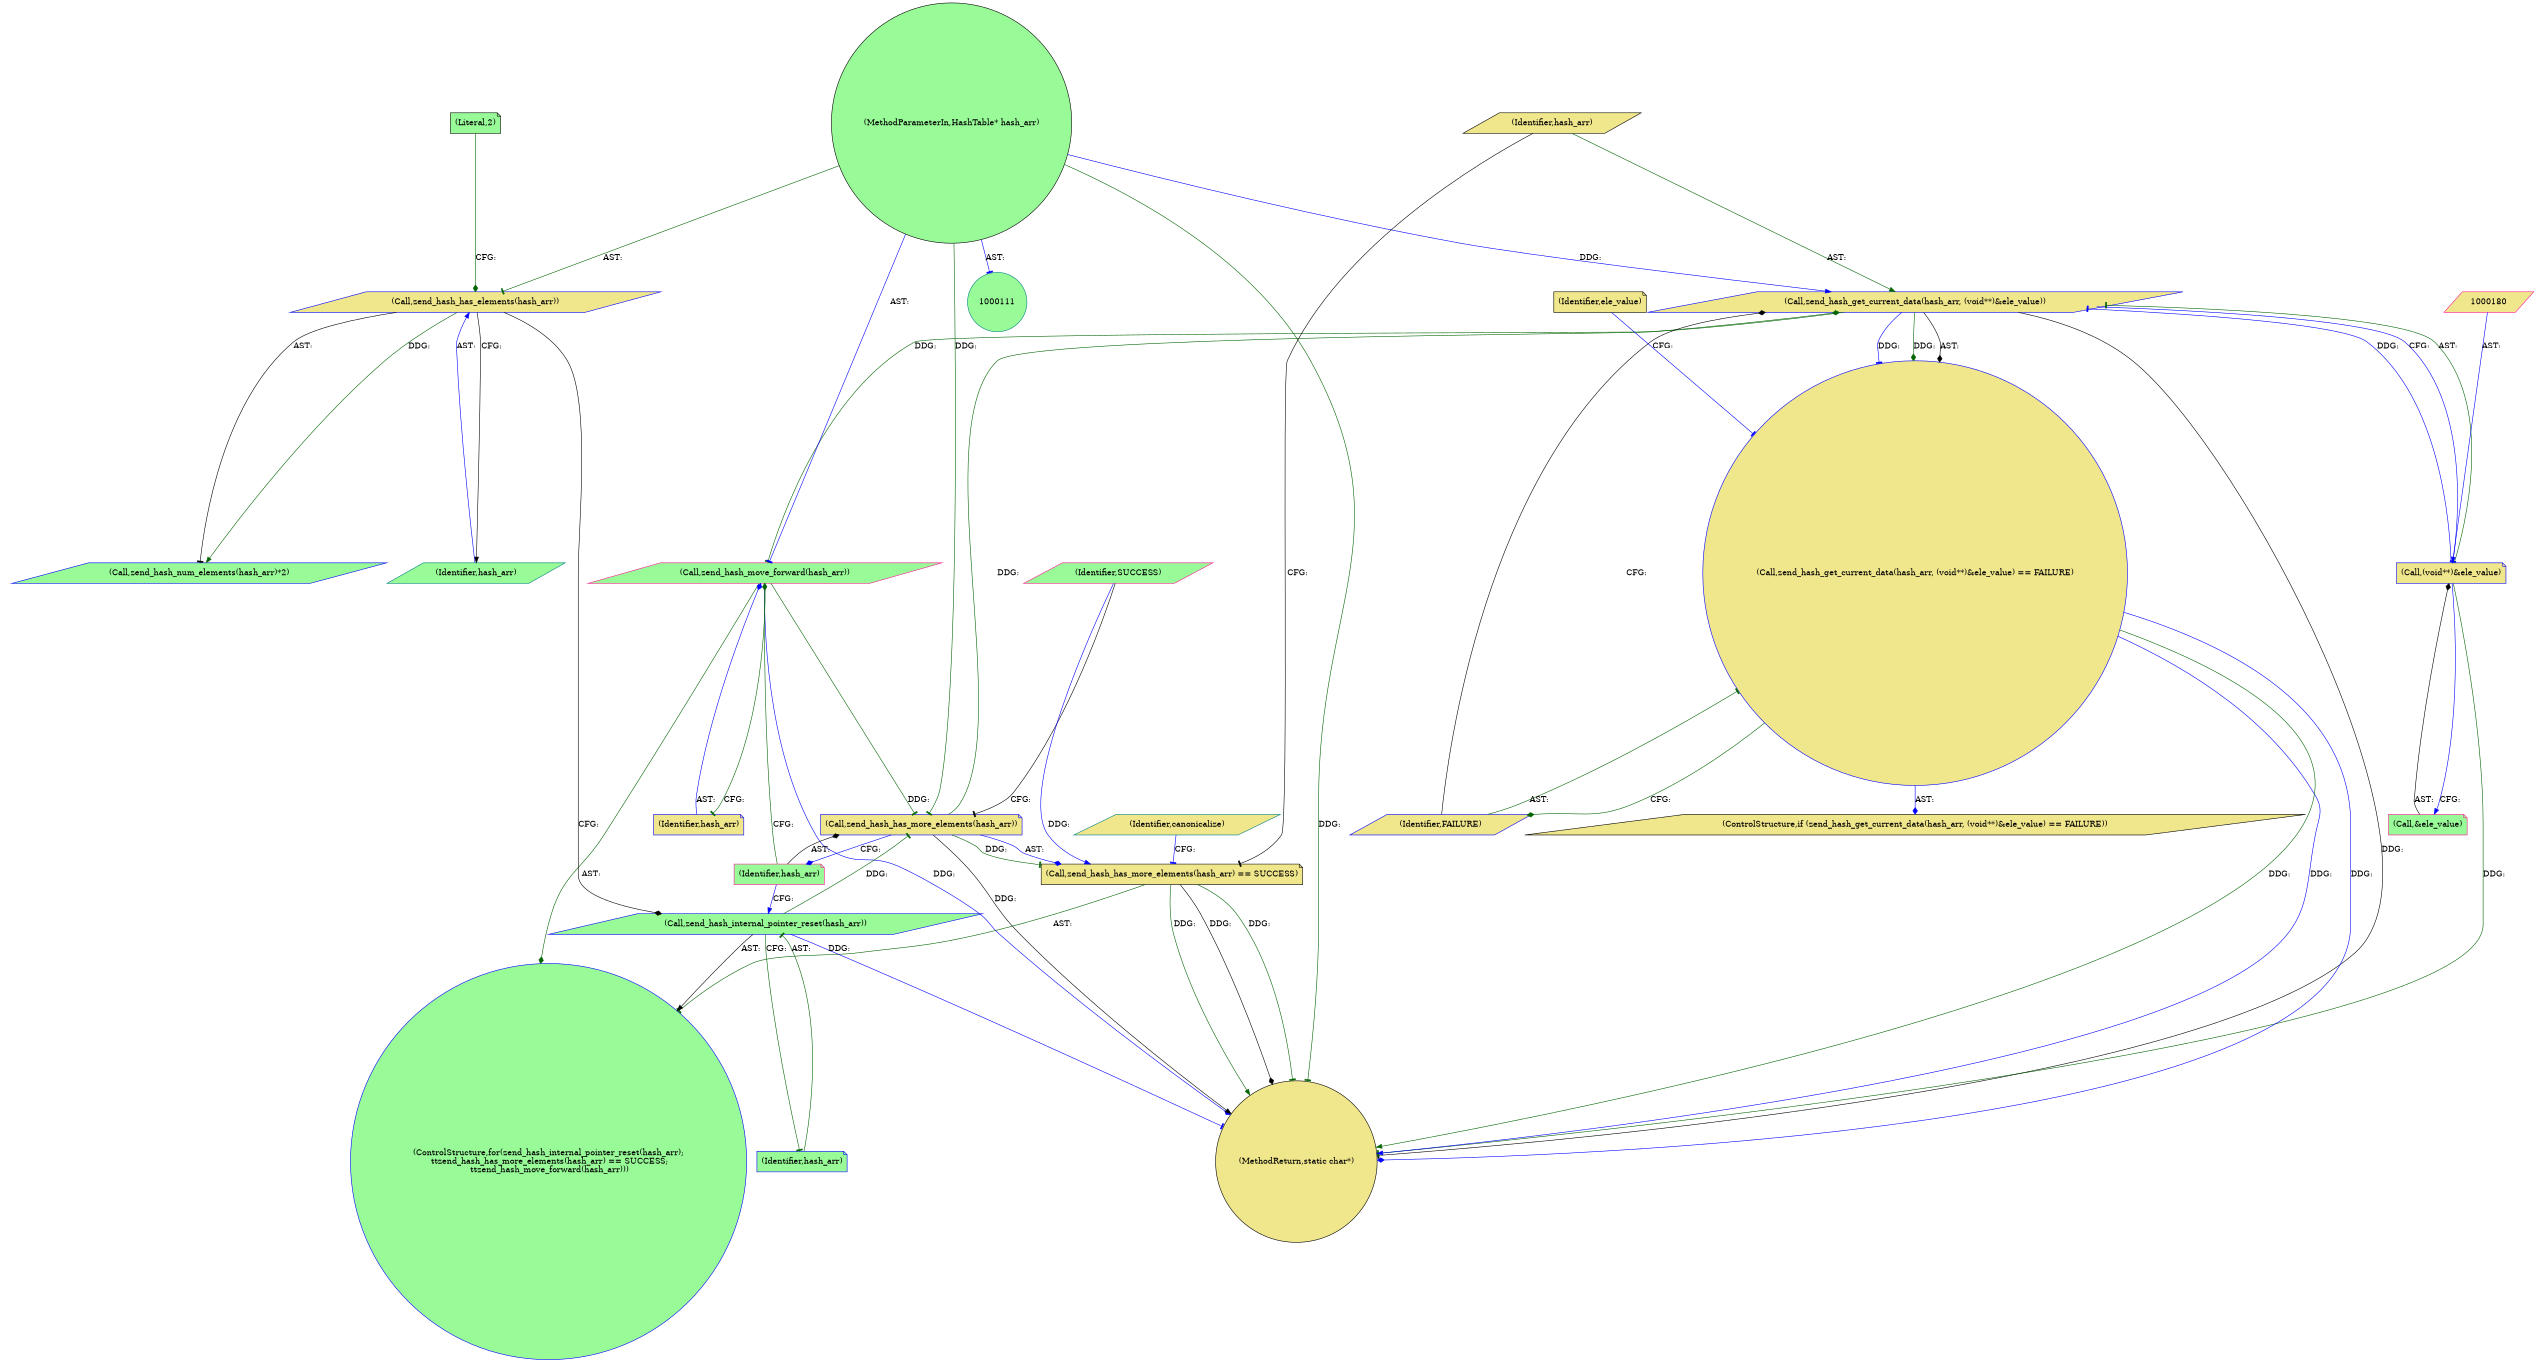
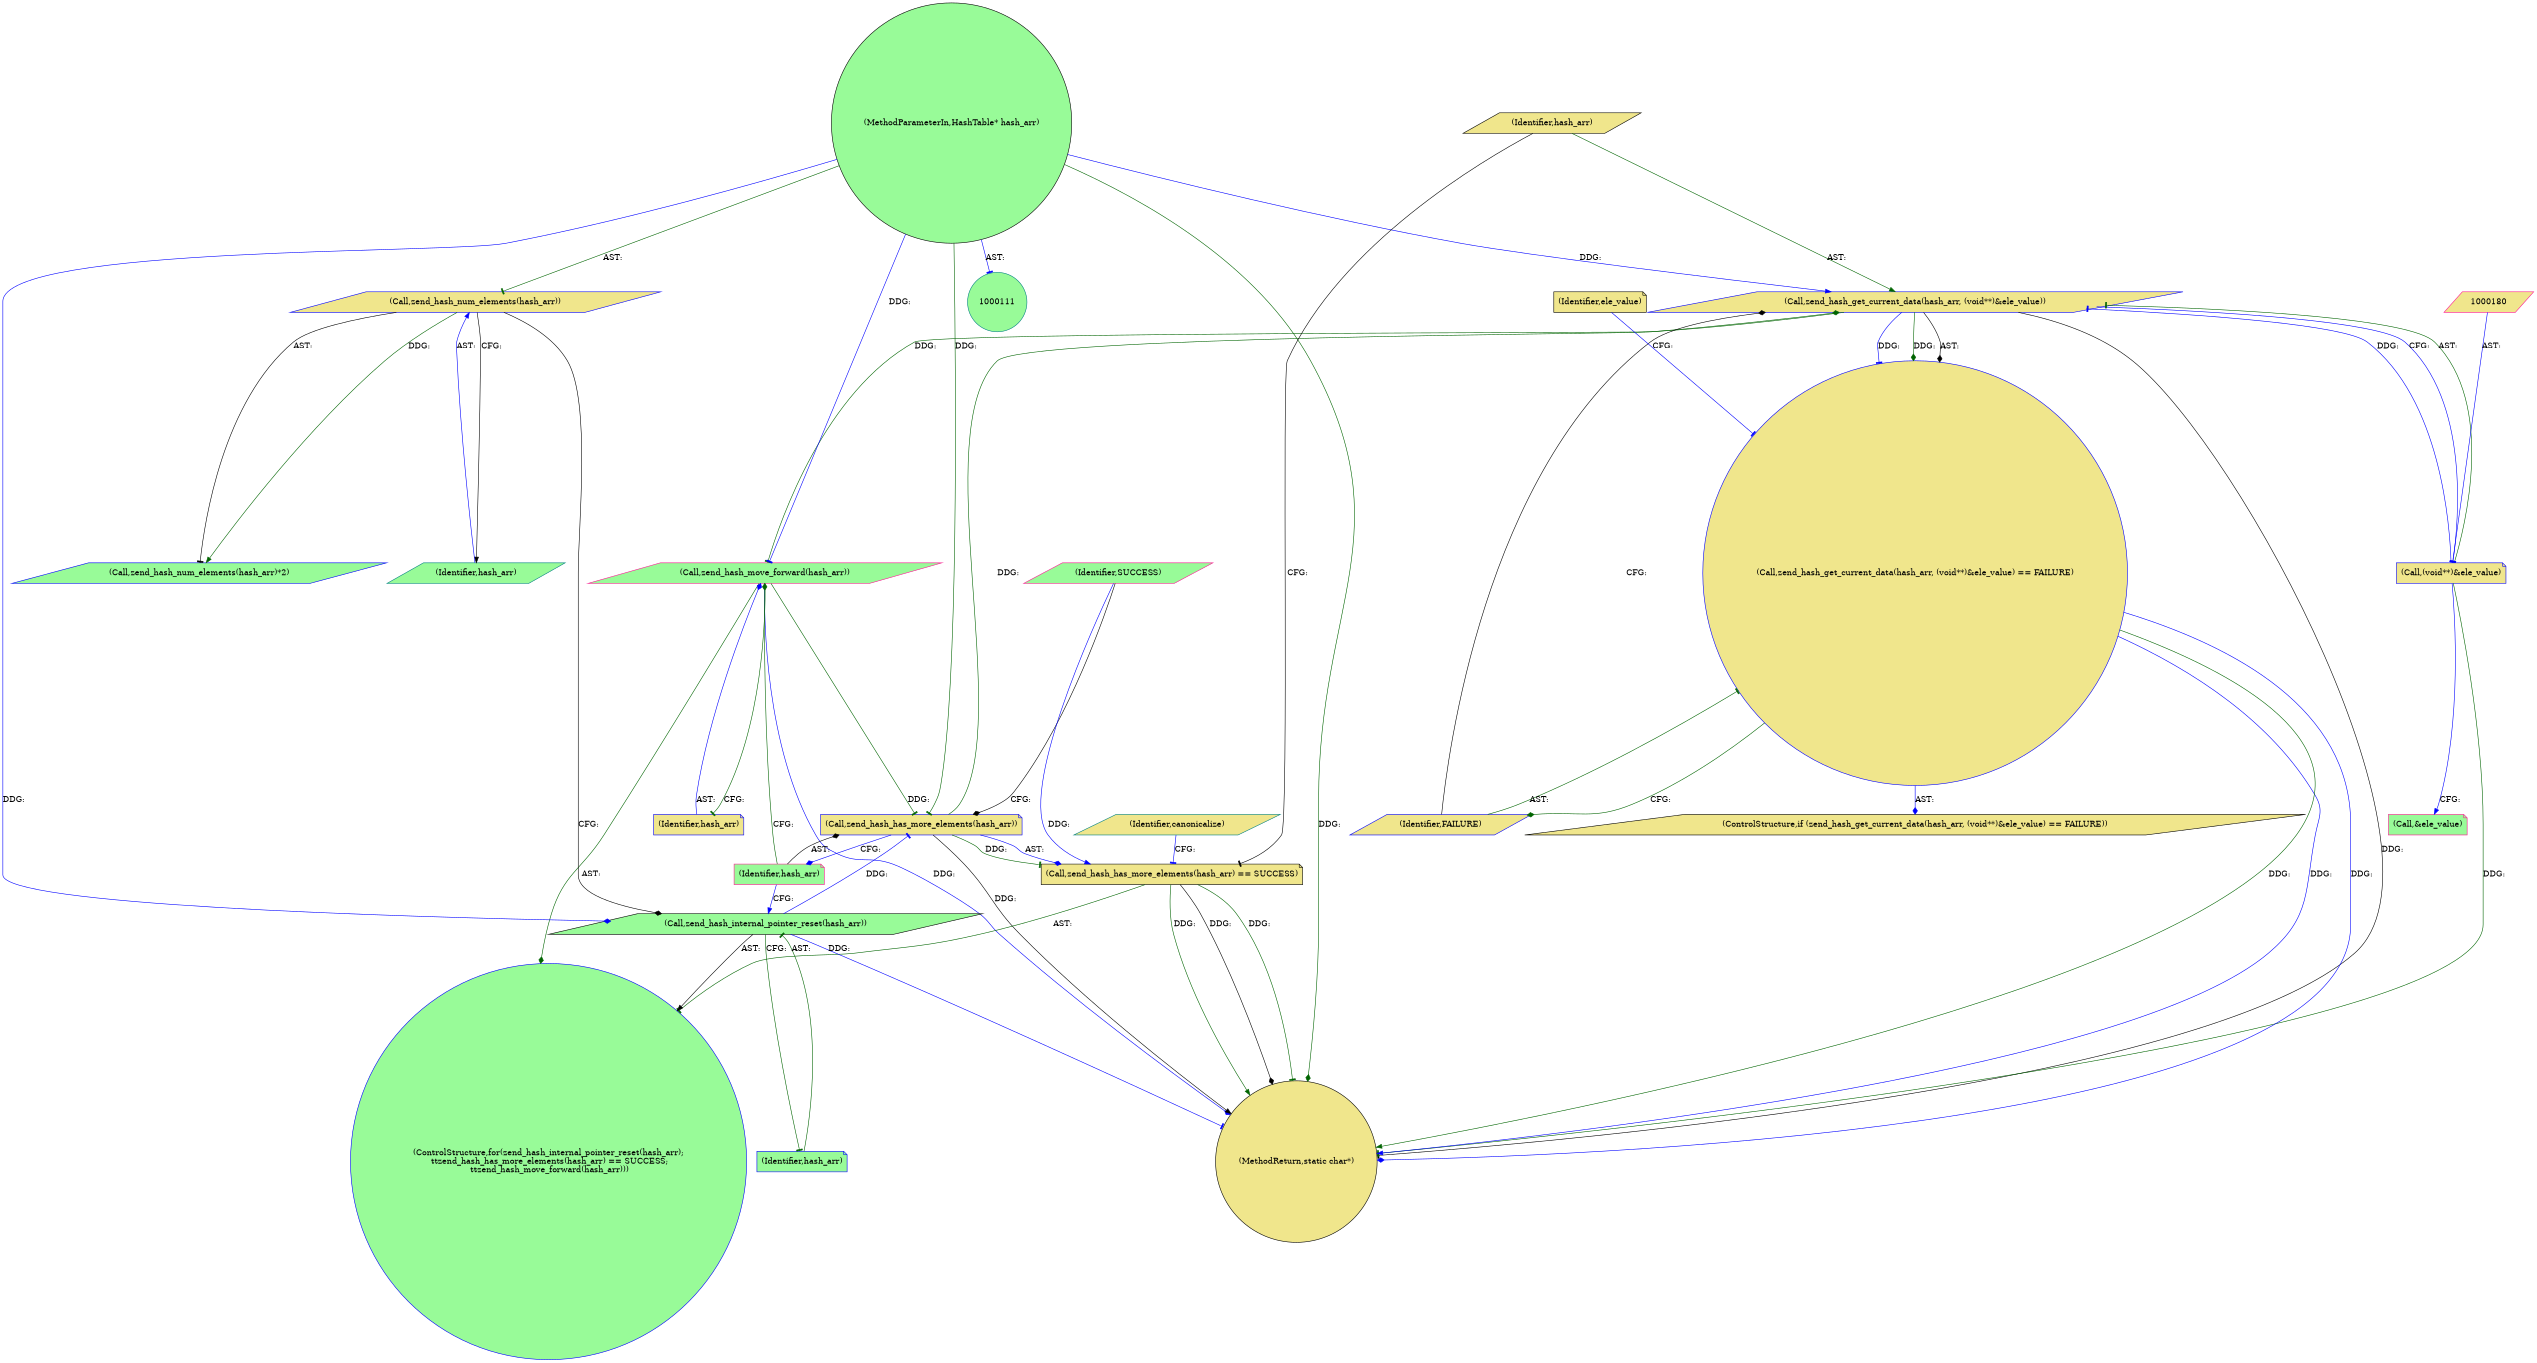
node "(Literal,2)": removed
node "(Call,zend_hash_has_elements(hash_arr))": label "(Call,zend_hash_has_elements(hash_arr))" -> "(Call,zend_hash_num_elements(hash_arr))"
edge "(MethodParameterIn,HashTable* hash_arr)" -> "(Call,zend_hash_move_forward(hash_arr))": label "AST: " -> "DDG: "
edge "1000180" -> "(Call,(void**)&ele_value)": arrowhead normal -> tee
edge "(MethodParameterIn,HashTable* hash_arr)" -> "(Call,zend_hash_internal_pointer_reset(hash_arr))": added, label "DDG:"
edge "(MethodParameterIn,HashTable* hash_arr)" -> "(MethodReturn,static char*)": arrowhead tee -> diamond
edge "(Identifier,SUCCESS)" -> "(Call,zend_hash_has_more_elements(hash_arr))": arrowhead tee -> diamond
edge "(Call,&ele_value)" -> "(Call,(void**)&ele_value)": removed, label "AST:"
edge "(Call,zend_hash_internal_pointer_reset(hash_arr))" -> "(Call,zend_hash_has_more_elements(hash_arr))": color darkgreen -> blue
node "(Call,zend_hash_internal_pointer_reset(hash_arr))": color blue -> black
